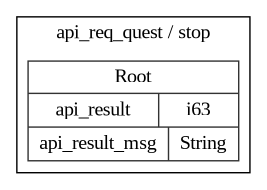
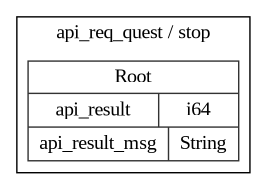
node "Root": text "i63" -> "i64"
